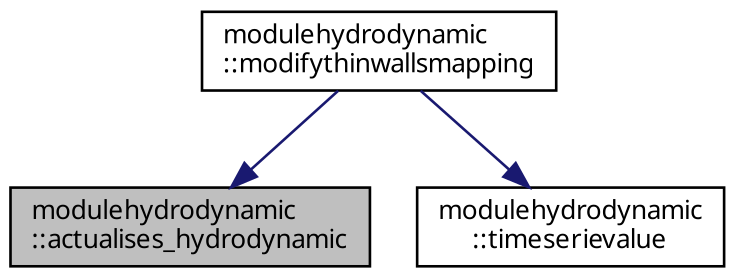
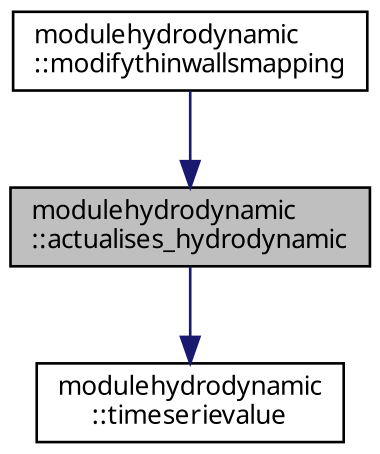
edge "modulehydrodynamic ::modifythinwallsmapping" -> "modulehydrodynamic ::timeserievalue": now "modulehydrodynamic ::actualises_hydrodynamic" -> "modulehydrodynamic ::timeserievalue"
